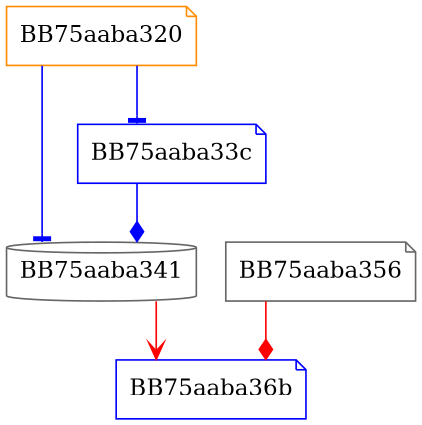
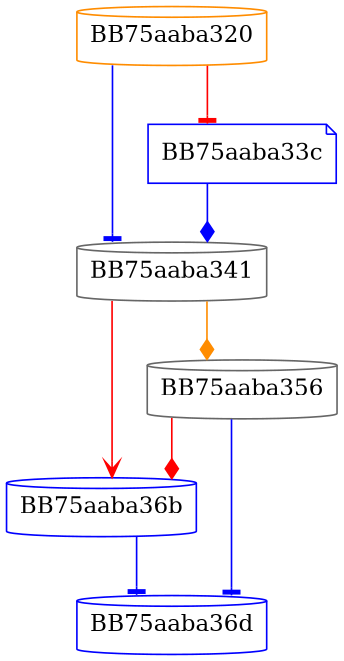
node "BB75aaba320": shape note -> cylinder
edge "BB75aaba320" -> "BB75aaba33c": color blue -> red
node "BB75aaba356": shape note -> cylinder
edge "BB75aaba341" -> "BB75aaba356": added
node "BB75aaba36b": shape note -> cylinder
node "BB75aaba36d": added
